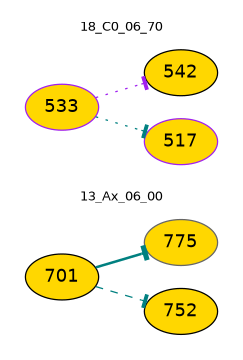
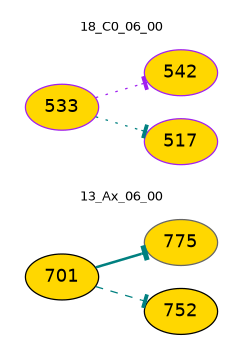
cluster "18_C0_06_70": label "18_C0_06_70" -> "18_C0_06_00"
node "542": color black -> purple
